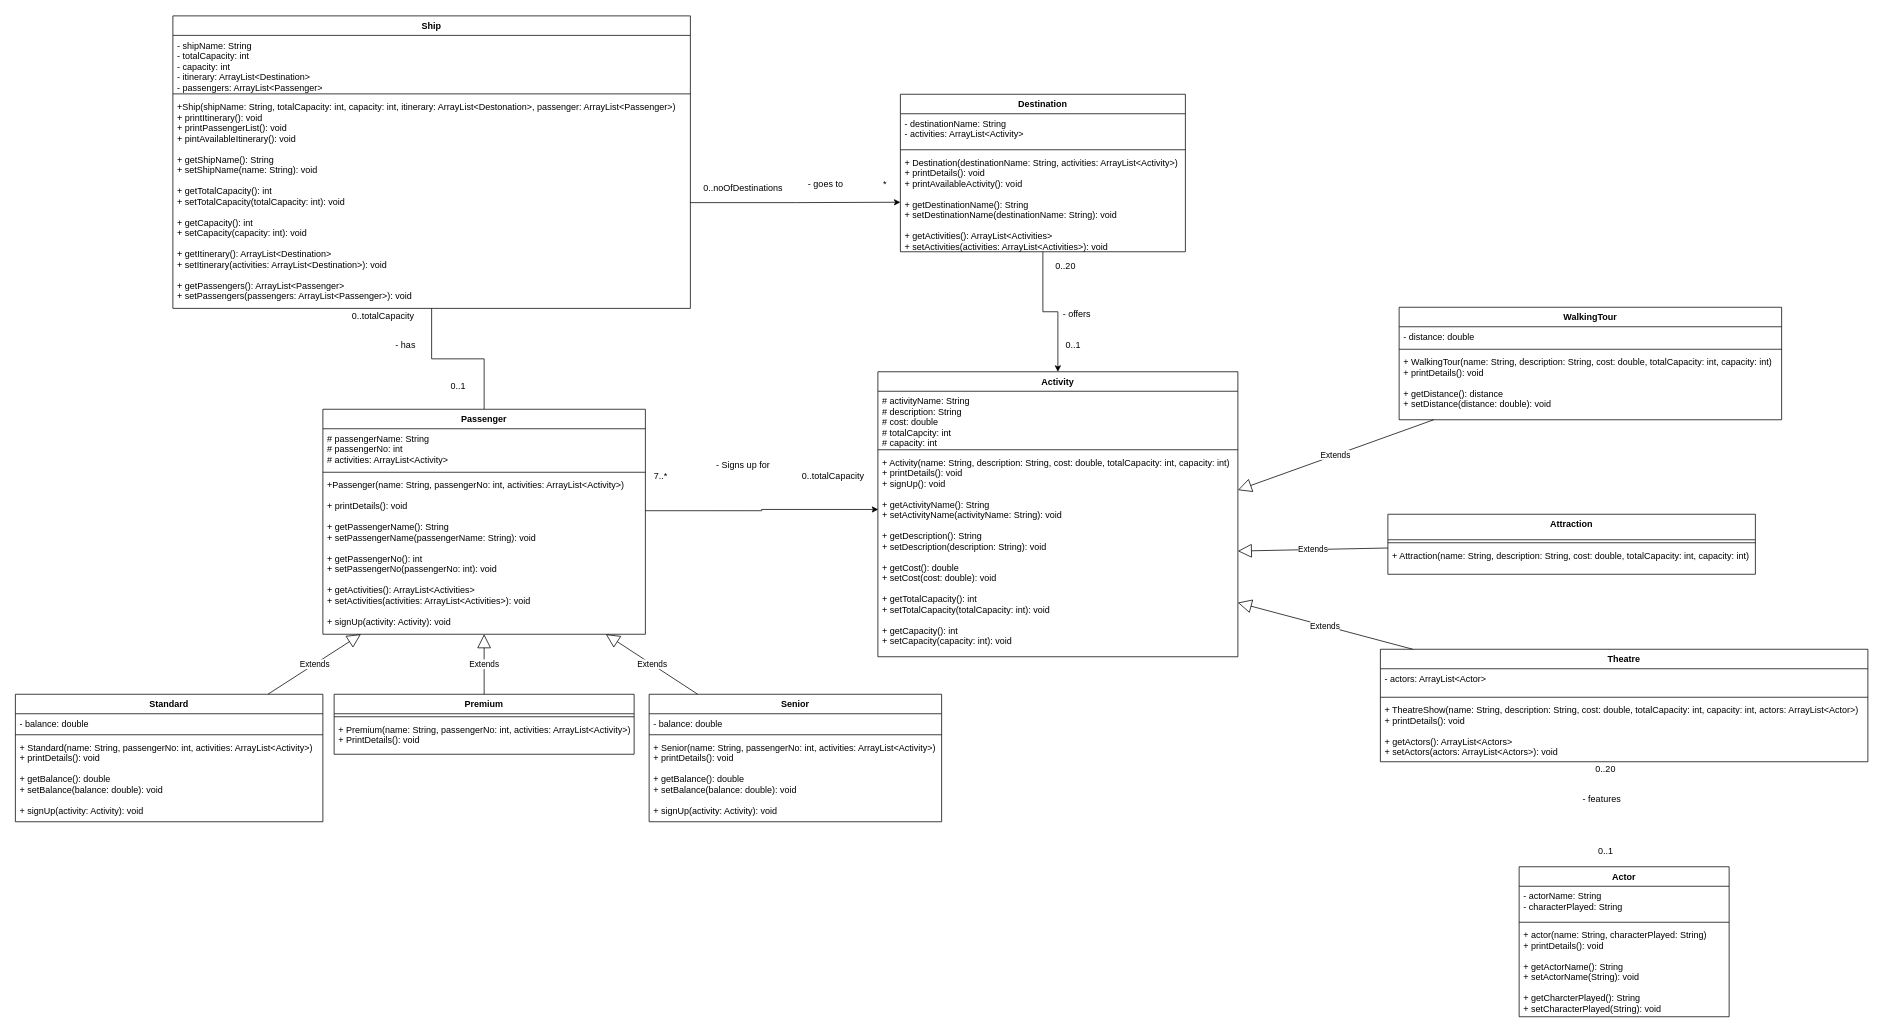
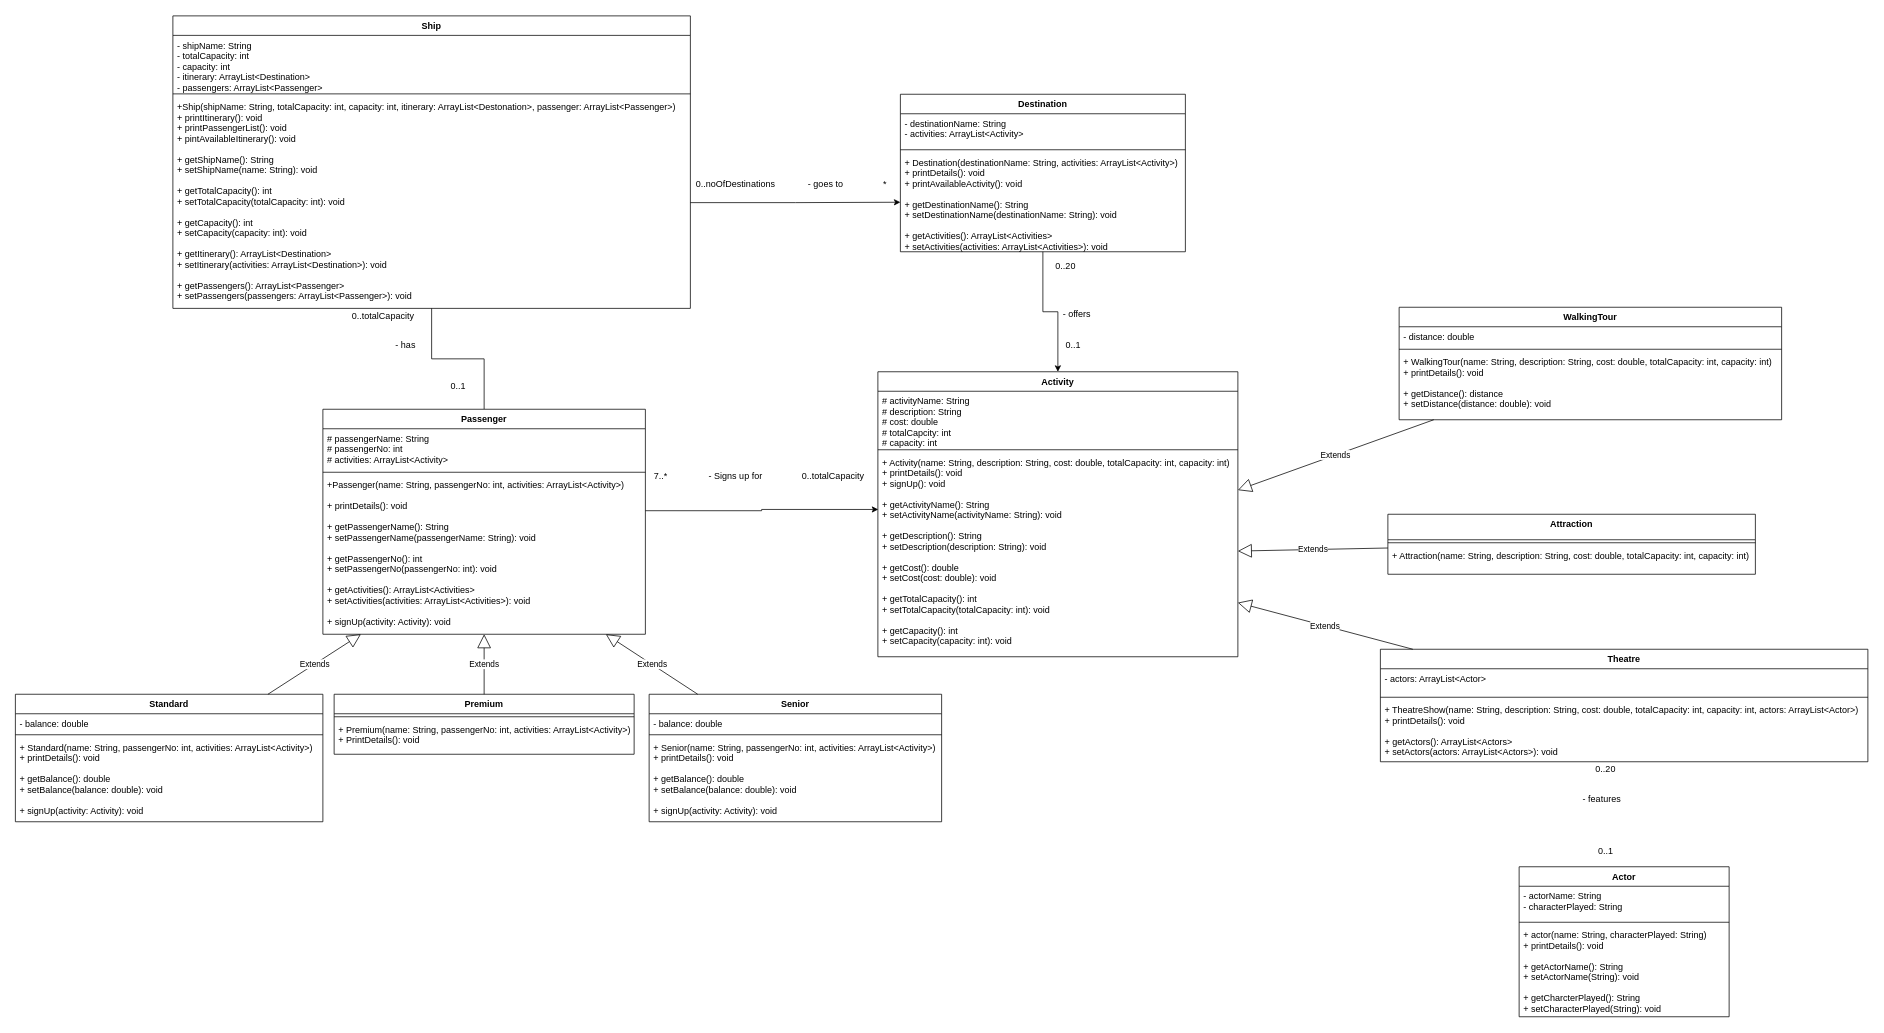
node "0..noOfDestinations": moved (743, 188) -> (735, 184)
node "- Signs up for": moved (743, 465) -> (735, 477)
